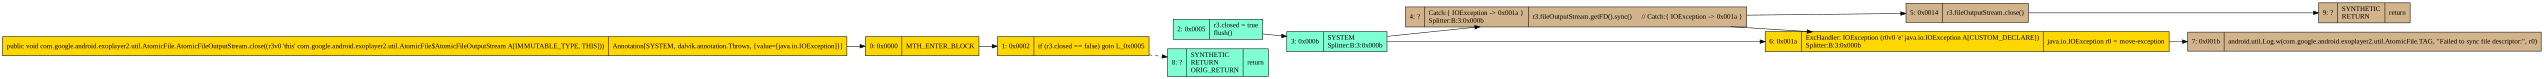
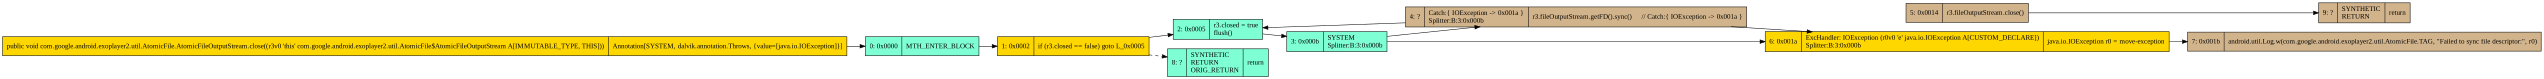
edge "4: ?" -> "5: 0x0014": now "4: ?" -> "2: 0x0005"
edge "1: 0x0002" -> "2: 0x0005": added
node "0: 0x0000": fillcolor gold -> aquamarine
